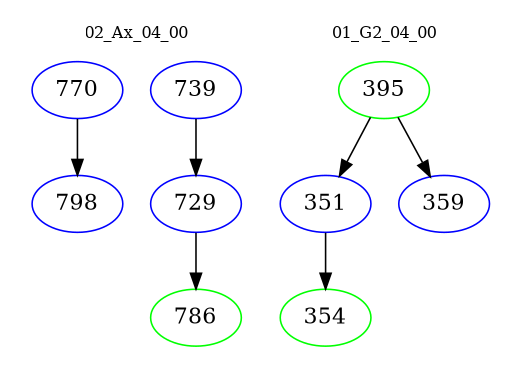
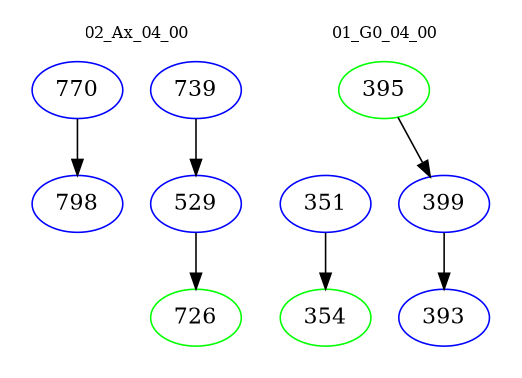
cluster "01_G2_04_00": label "01_G2_04_00" -> "01_G0_04_00"
edge "395" -> "351": removed
node "729": label "729" -> "529"
node "359": label "359" -> "399"
node "786": label "786" -> "726"
node "393": added
